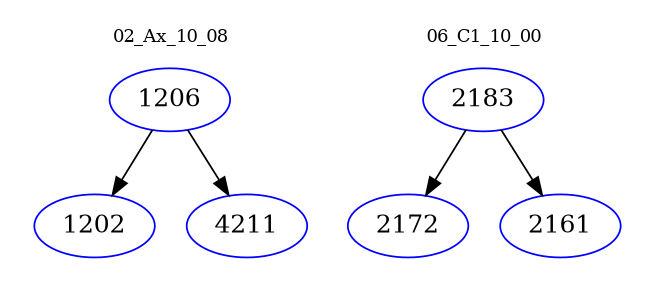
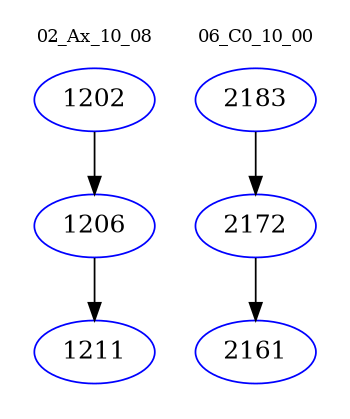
cluster "06_C1_10_00": label "06_C1_10_00" -> "06_C0_10_00"
edge "1206" -> "1202": reversed
edge "2183" -> "2161": now "2172" -> "2161"
node "4211": label "4211" -> "1211"
